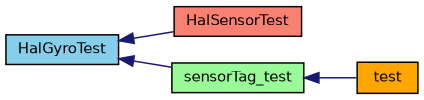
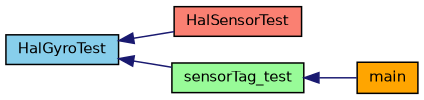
node "test": label "test" -> "main"
